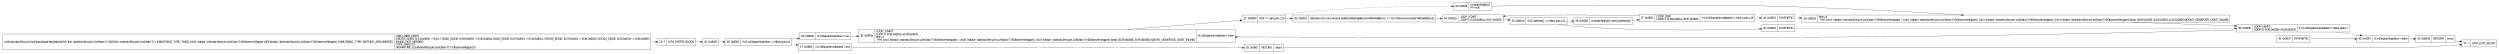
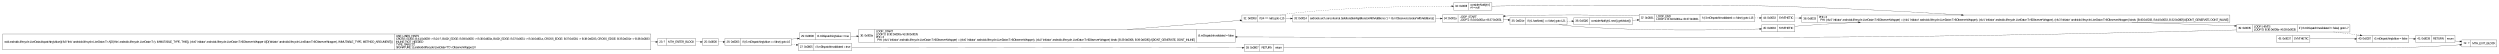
edge "45: 0x0033" -> "39: 0x0035": now "45: 0x0033" -> "38: 0x0033"
